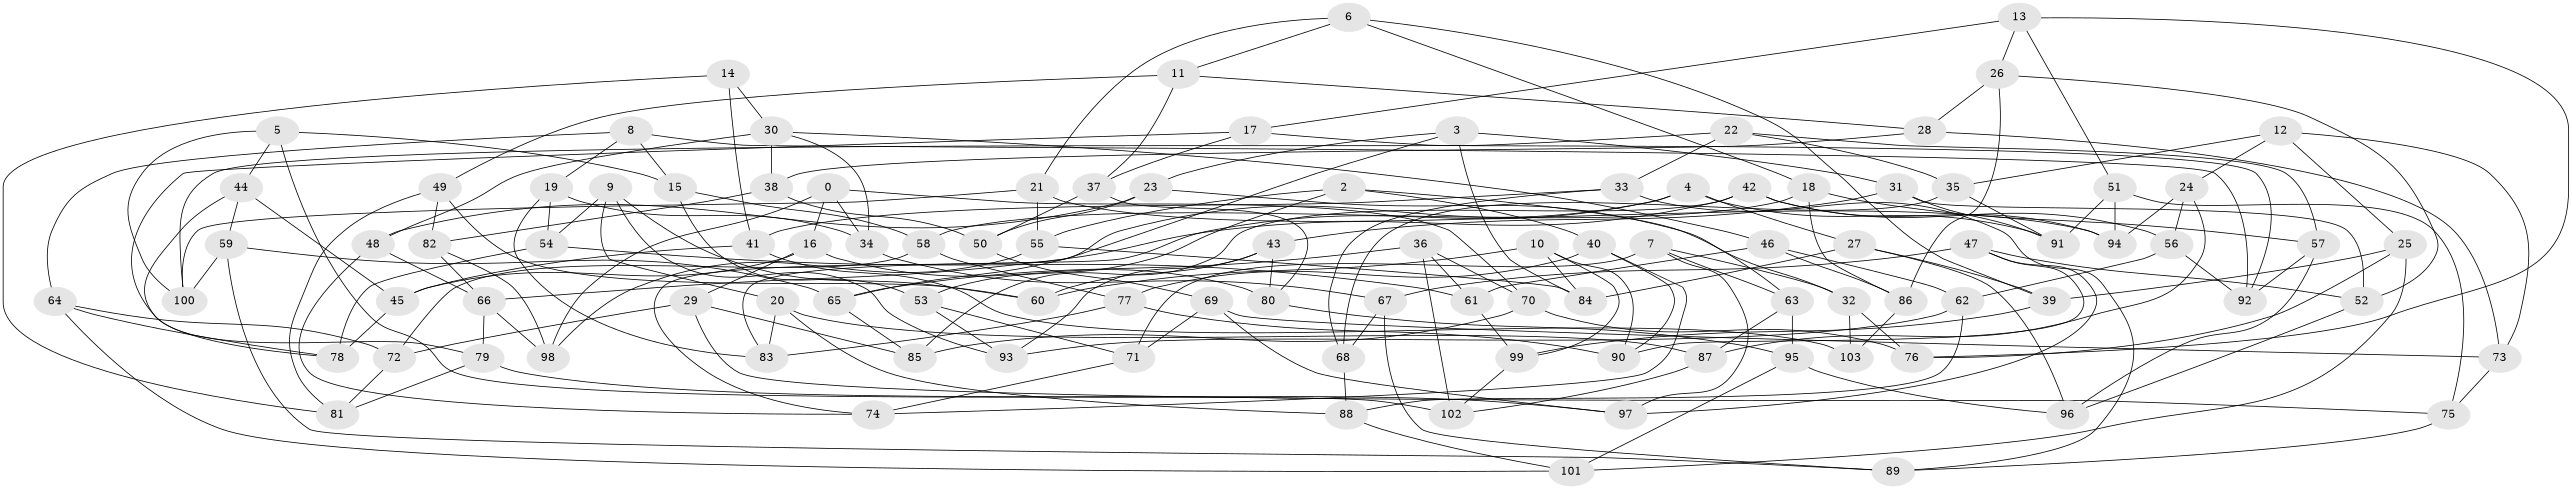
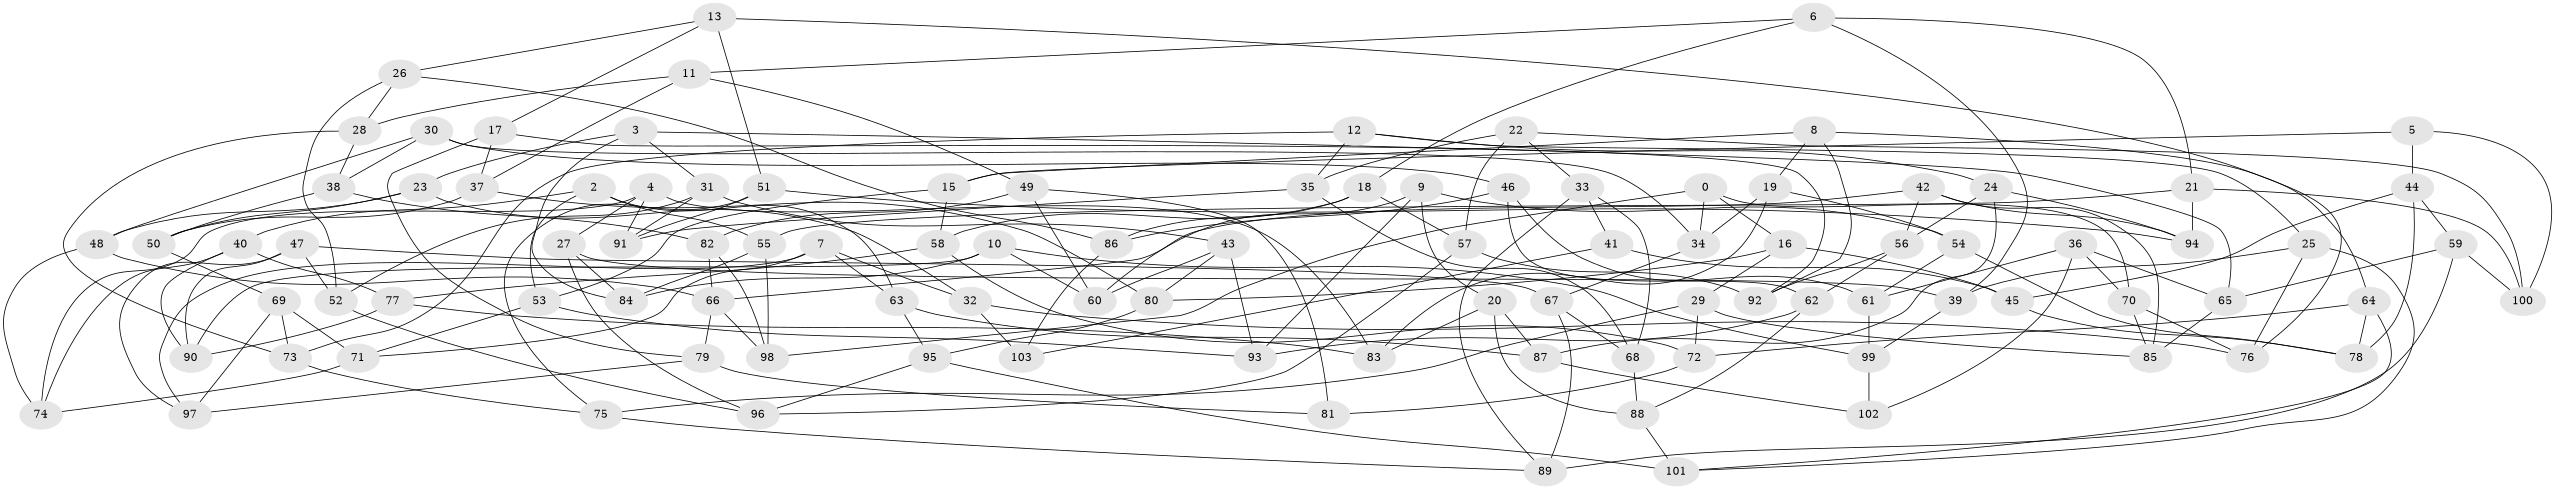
node "14": removed
edge "5" -- "102": removed
